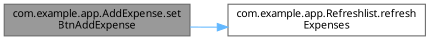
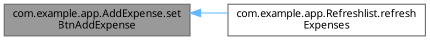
edge "com.example.app.AddExpense.set BtnAddExpense" -> "com.example.app.Refreshlist.refresh Expenses": reversed
